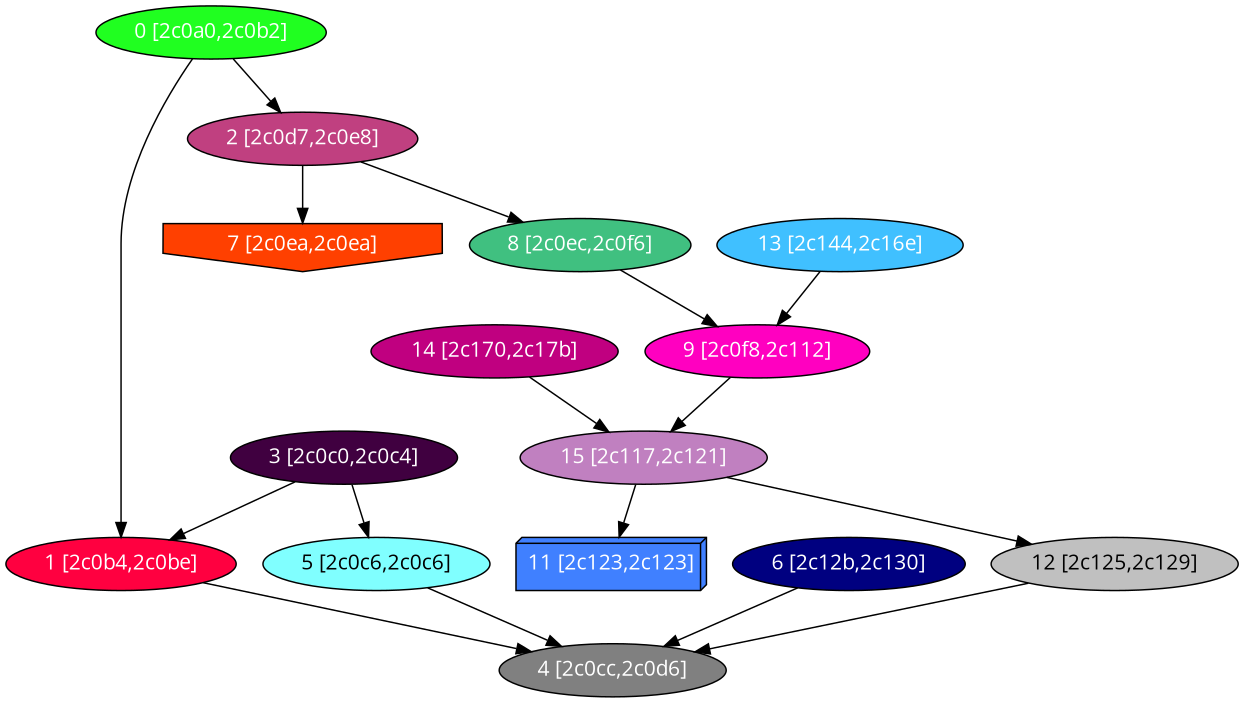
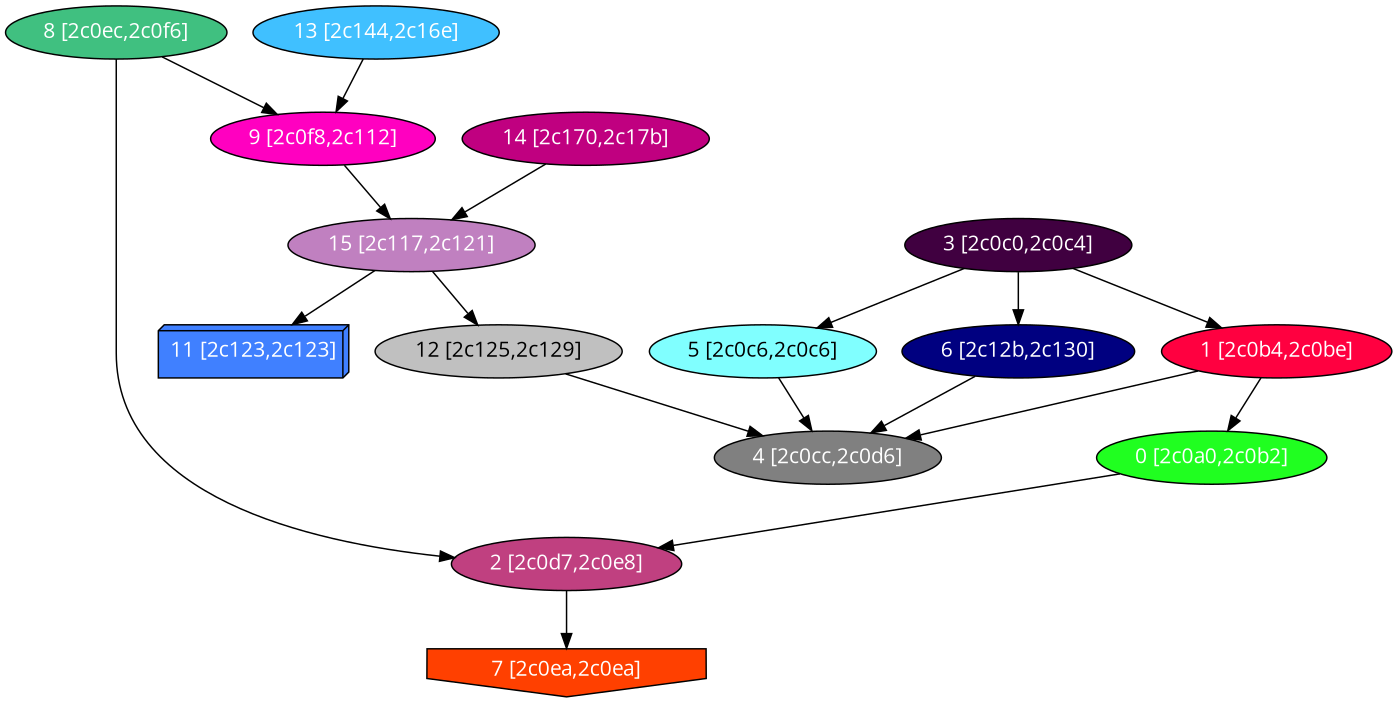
edge "2 [2c0d7,2c0e8]" -> "8 [2c0ec,2c0f6]": reversed
edge "0 [2c0a0,2c0b2]" -> "1 [2c0b4,2c0be]": reversed
edge "3 [2c0c0,2c0c4]" -> "6 [2c12b,2c130]": added
